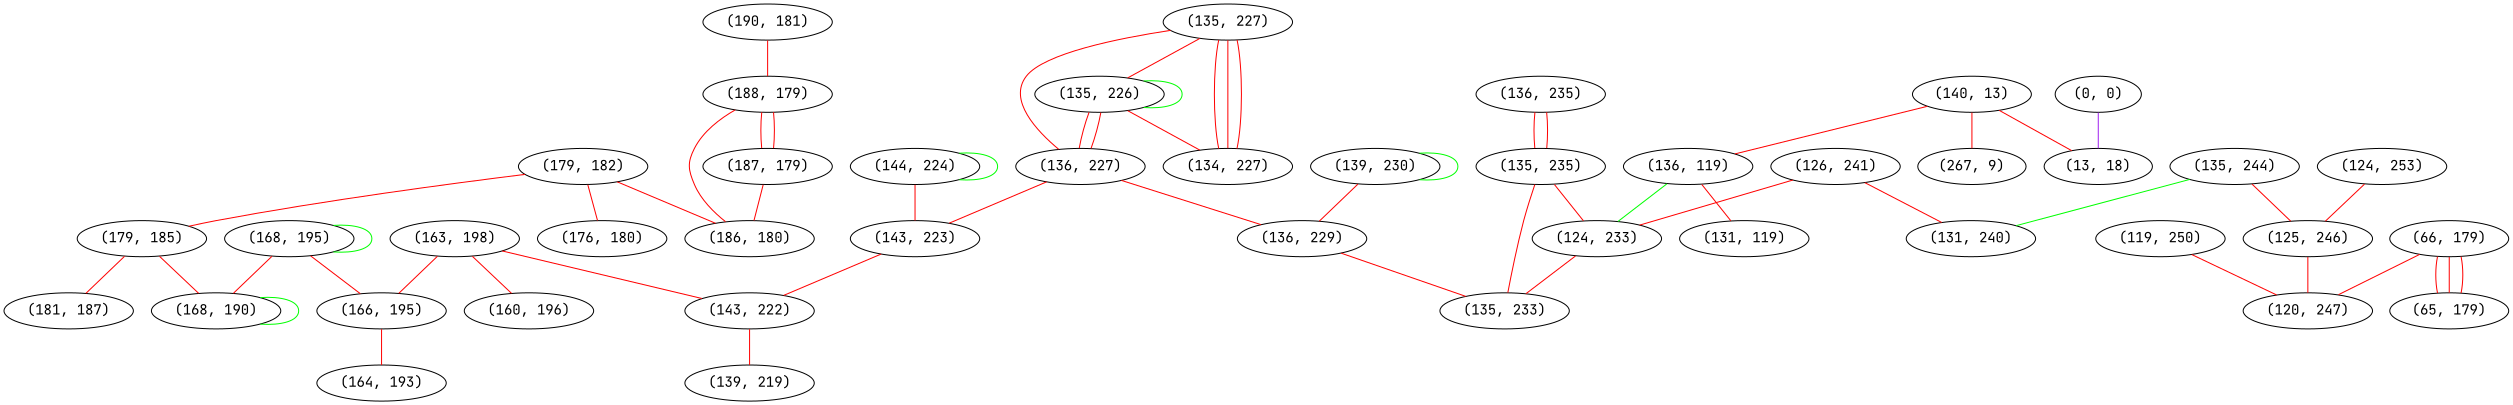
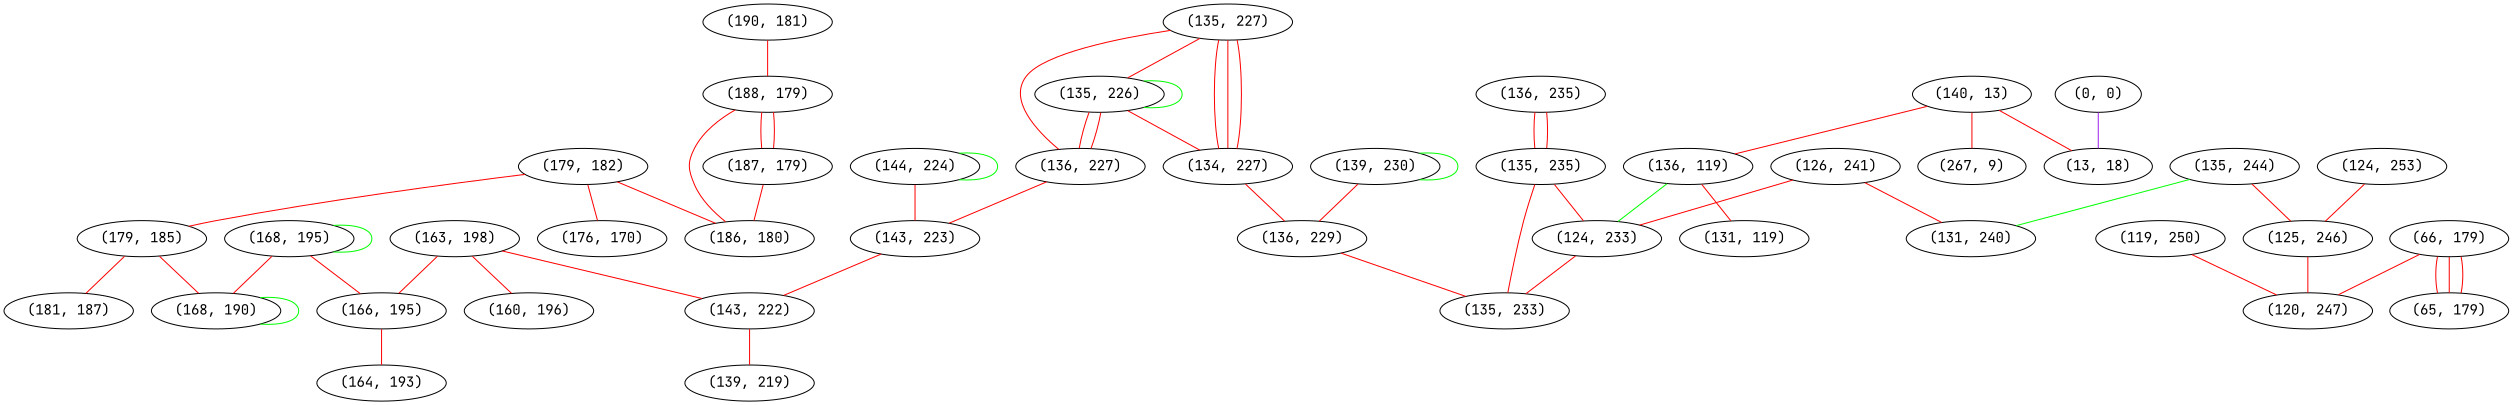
edge "(136, 227)" -- "(136, 229)": now "(134, 227)" -- "(136, 229)"
node "(176, 180)": label "(176, 180)" -> "(176, 170)"
